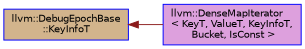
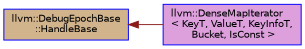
node "llvm::DebugEpochBase ::KeyInfoT": label "llvm::DebugEpochBase ::KeyInfoT" -> "llvm::DebugEpochBase ::HandleBase"
